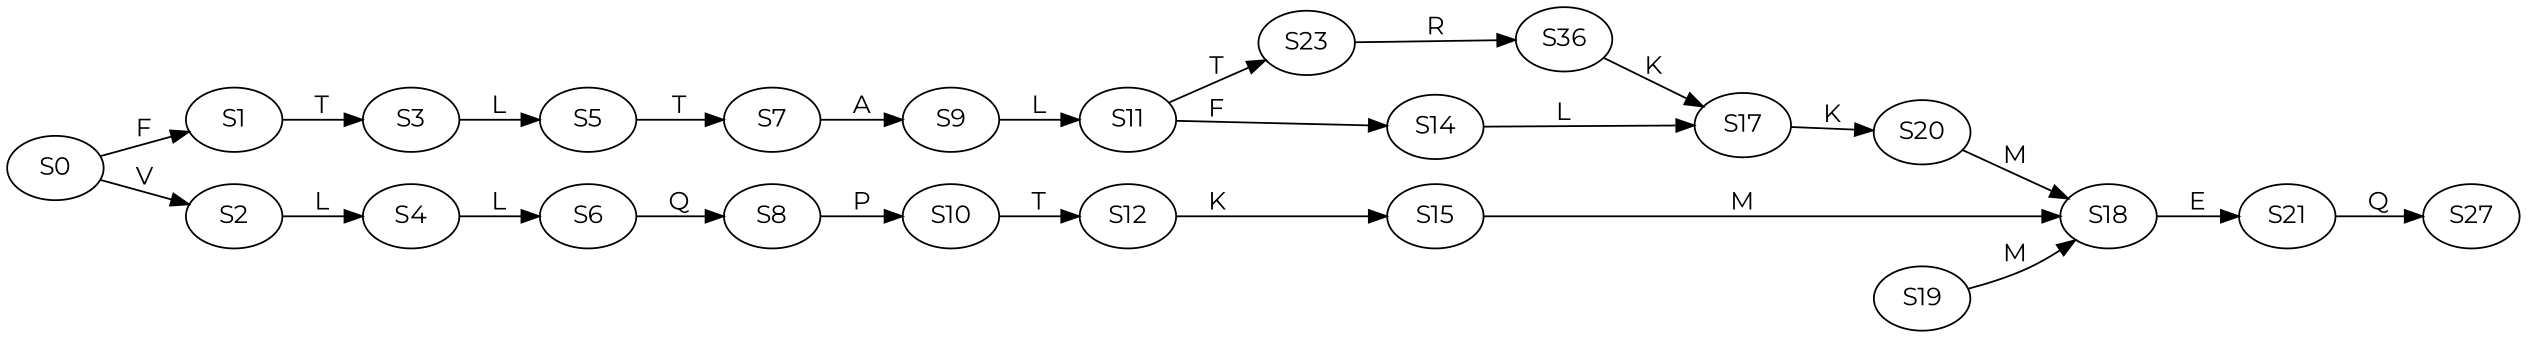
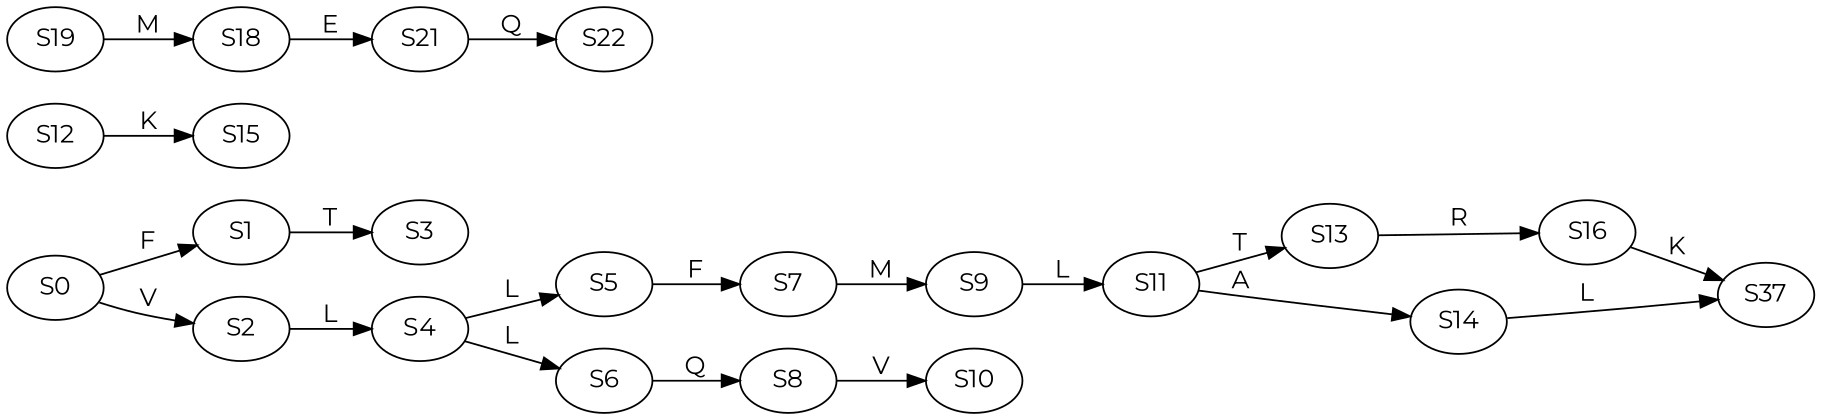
node "S36": label "S36" -> "S16"
node "S23": label "S23" -> "S13"
edge "S5" -> "S7": label "T" -> "F"
edge "S7" -> "S9": label "A" -> "M"
edge "S11" -> "S14": label "F" -> "A"
edge "S3" -> "S5": now "S4" -> "S5"
node "S17": label "S17" -> "S37"
node "S20": removed
edge "S8" -> "S10": label "P" -> "V"
edge "S10" -> "S12": removed, label "T"
edge "S15" -> "S18": removed, label "M"
node "S27": label "S27" -> "S22"
